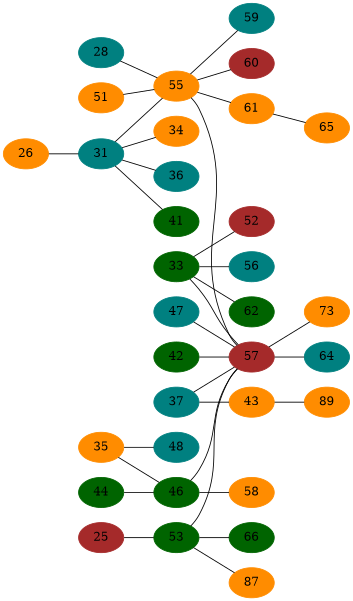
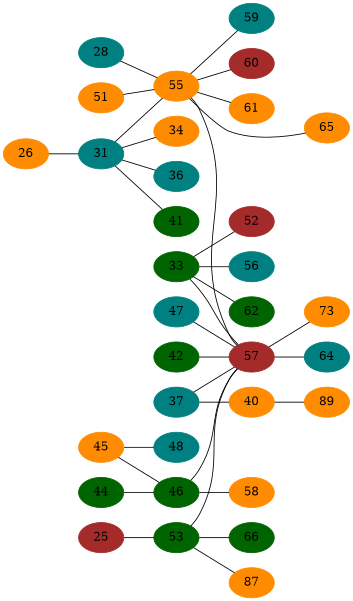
edge "61" -- "65": now "55" -- "65"
node "43": label "43" -> "40"
node "35": label "35" -> "45"
